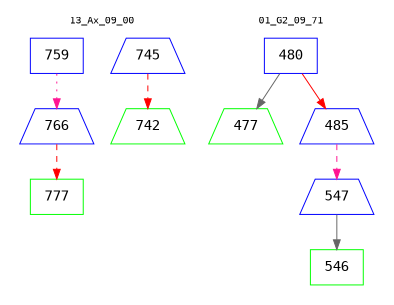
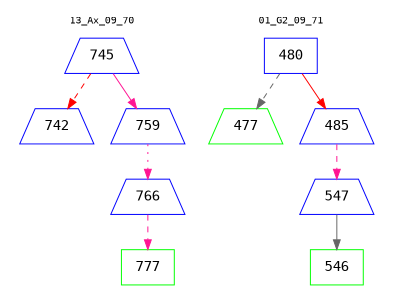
cluster "13_Ax_09_00": label "13_Ax_09_00" -> "13_Ax_09_70"
node "759": shape box -> trapezium
edge "745" -> "759": added
edge "480" -> "477": style solid -> dashed
node "742": color green -> blue
edge "766" -> "777": color red -> deeppink
